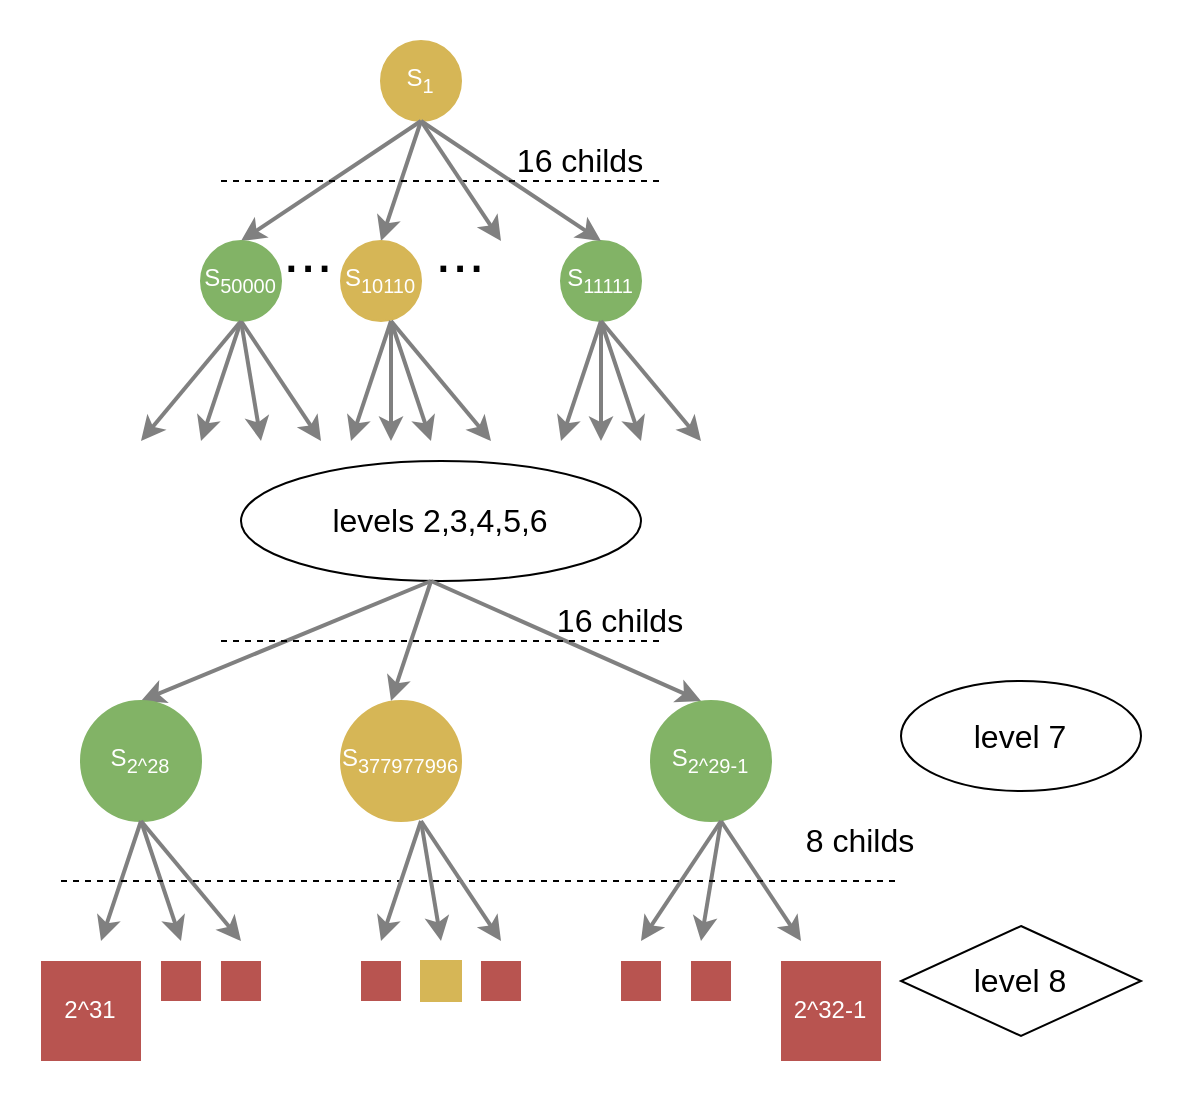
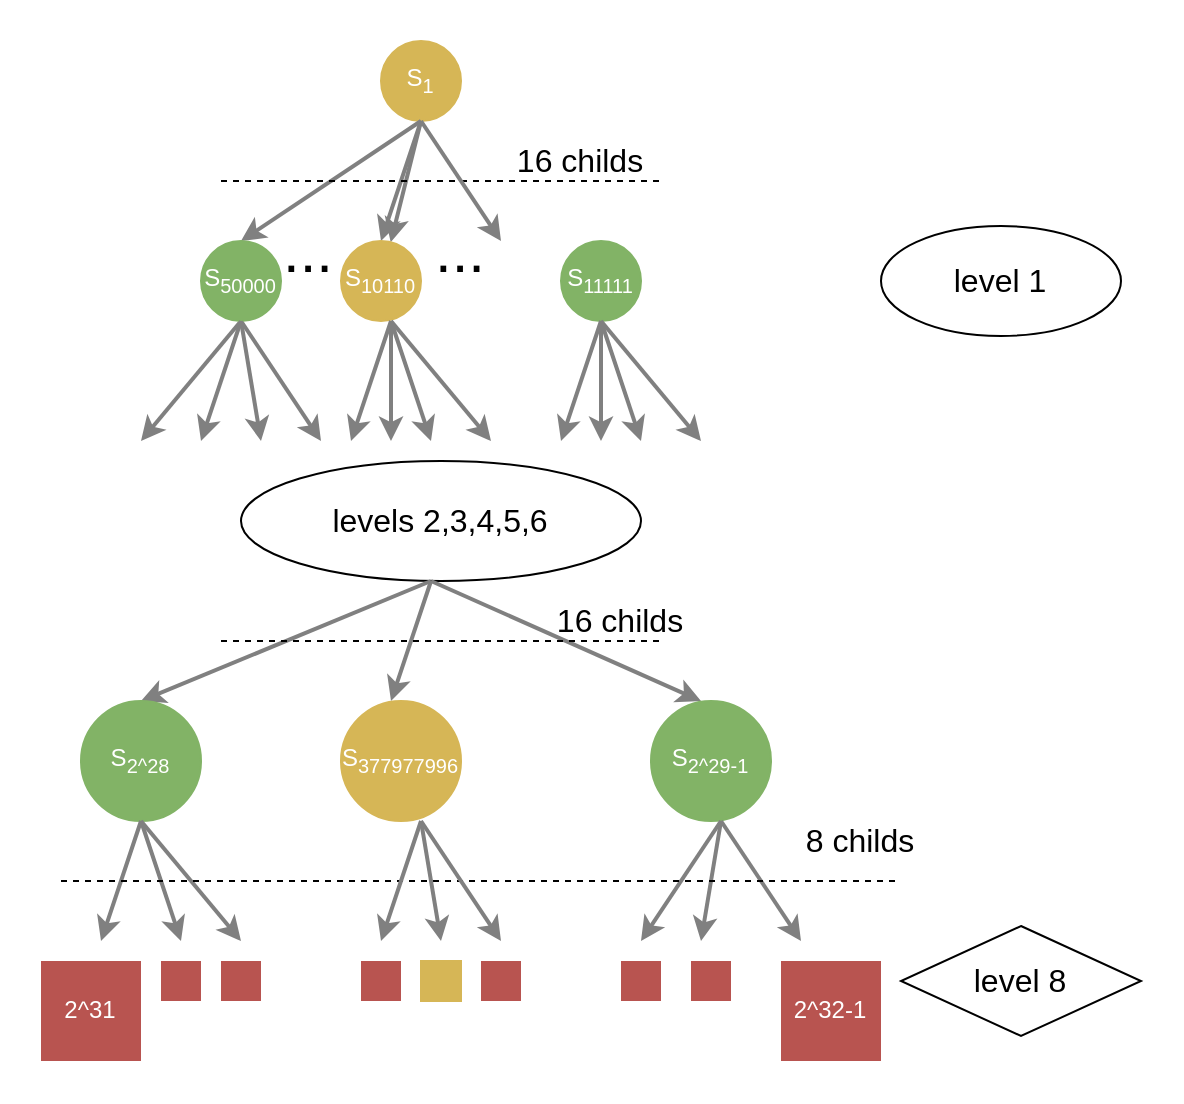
edge "S1" -> "S11111": now "S1" -> "S10110"
node "level 1": added
node "level 7": removed
